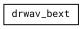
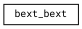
node "drwav_bext": label "drwav_bext" -> "bext_bext"
